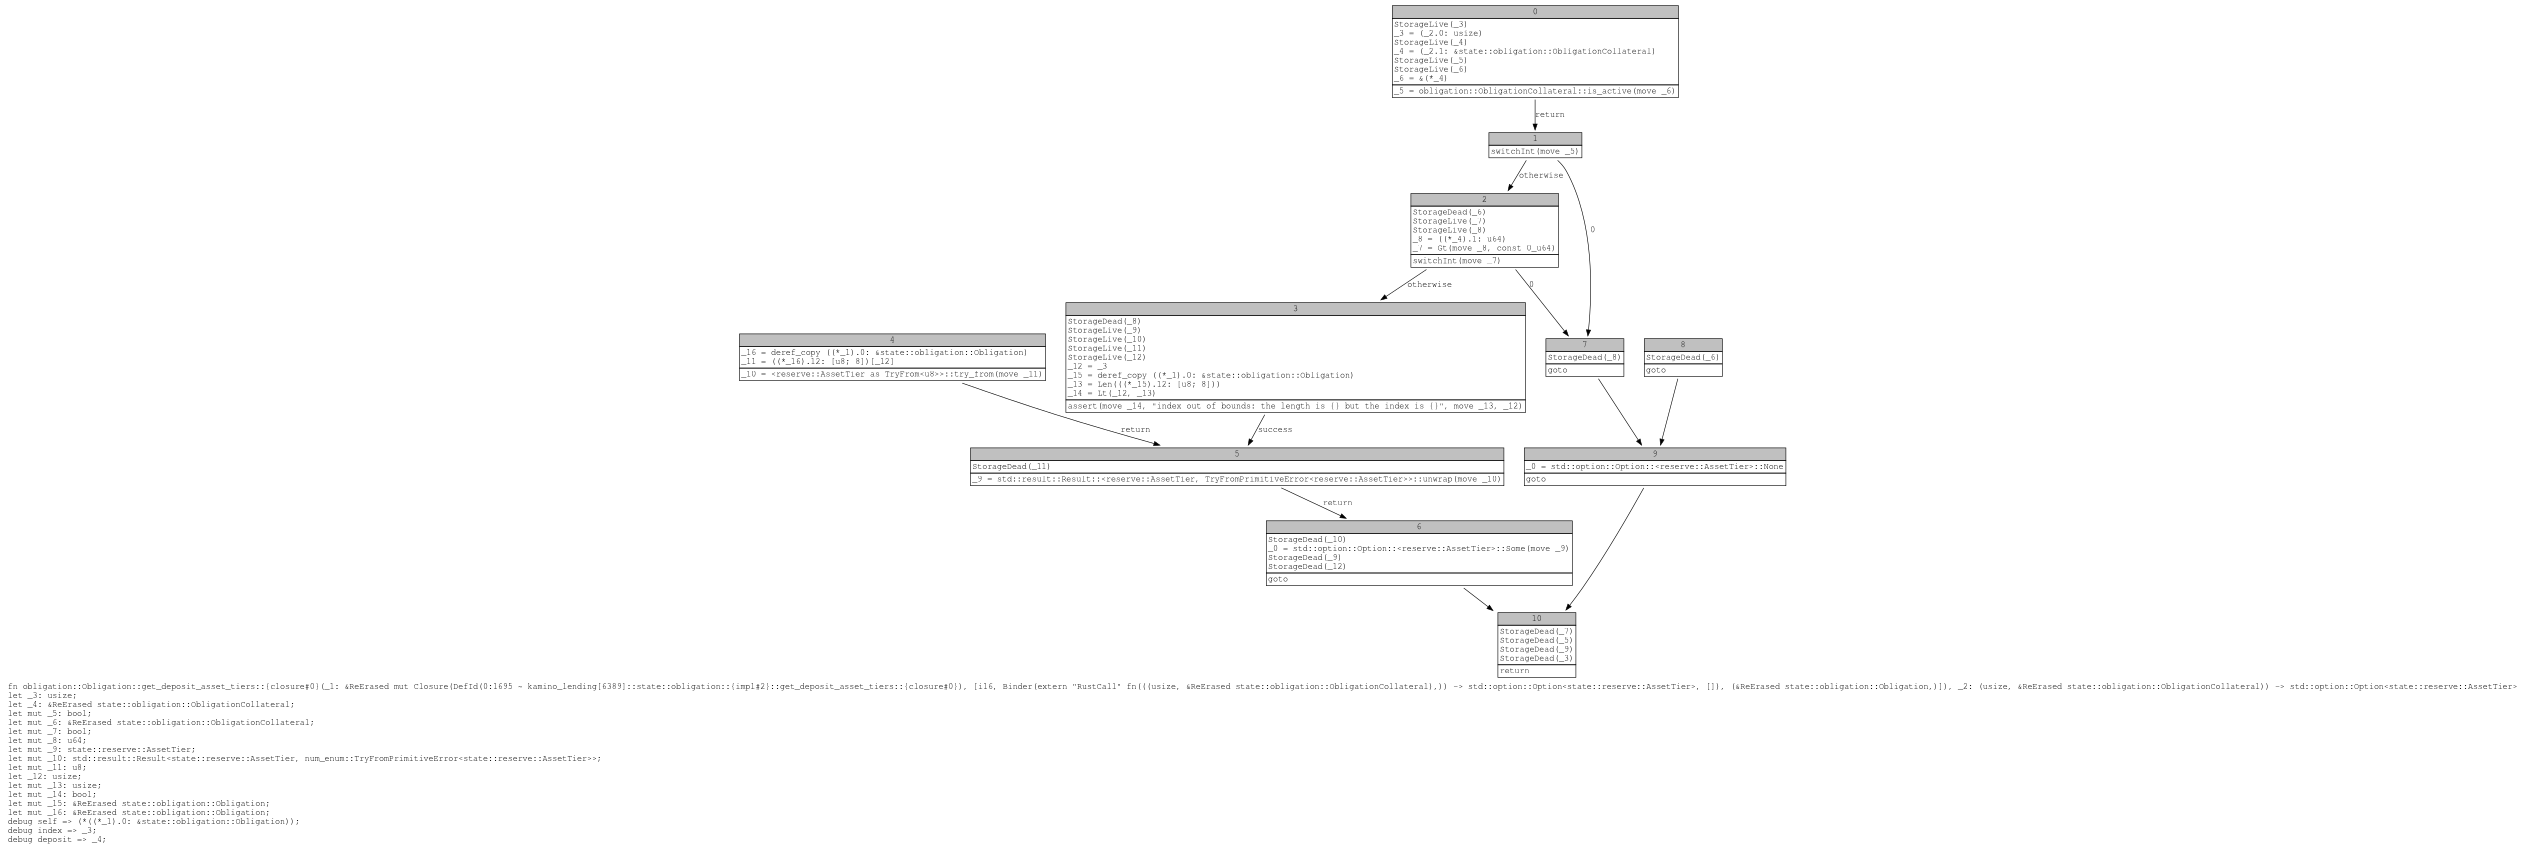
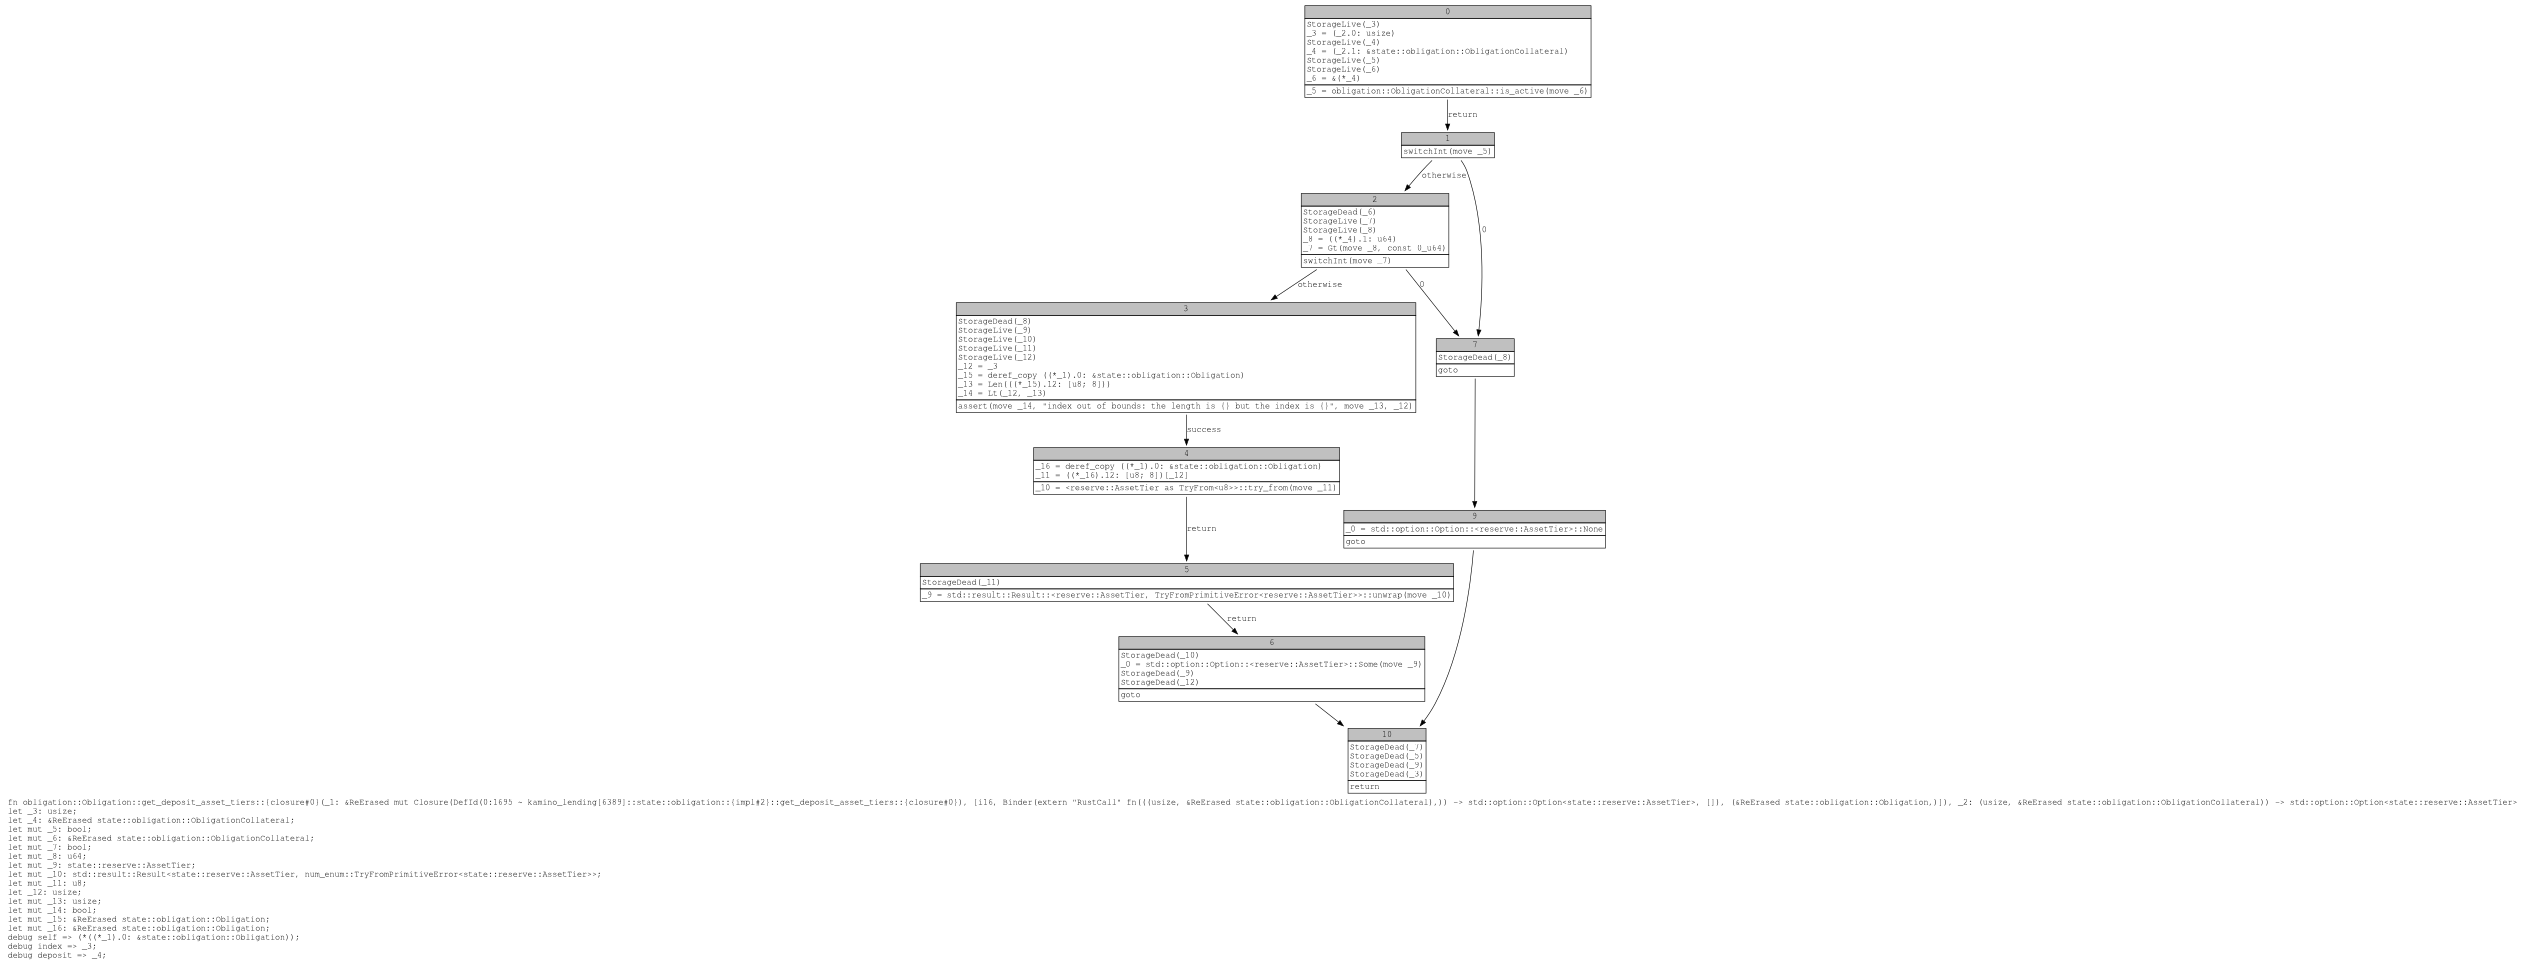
node "8": removed
edge "3" -> "5": now "3" -> "4"
